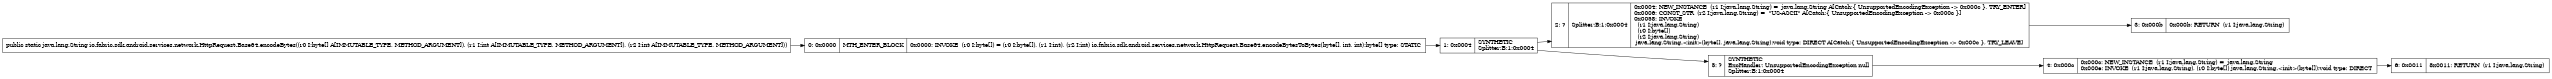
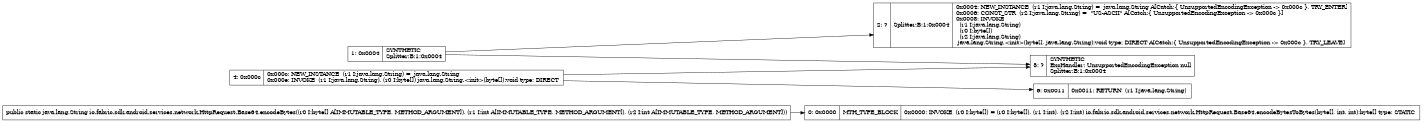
node "2: ?": text "0x0058: INVOKE" -> "0x0008: INVOKE"
node "3: 0x000b": removed
node "0: 0x0000": text "MTH_ENTER_BLOCK" -> "MTH_TYPE_BLOCK"
edge "0: 0x0000" -> "1: 0x0004": removed
edge "5: ?" -> "4: 0x000c": reversed
node "6: 0x0011": text "8x0011: RETURN  (r1 I:java.lang.String)" -> "0x0011: RETURN  (r1 I:java.lang.String)"
